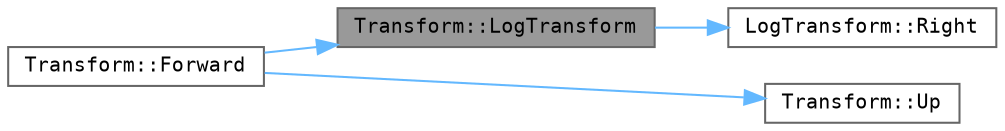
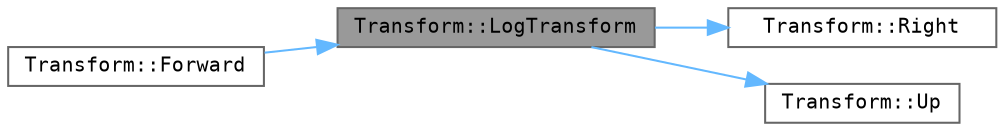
node "LogTransform::Right": label "LogTransform::Right" -> "Transform::Right"
edge "Transform::Forward" -> "Transform::Up": now "Transform::LogTransform" -> "Transform::Up"
